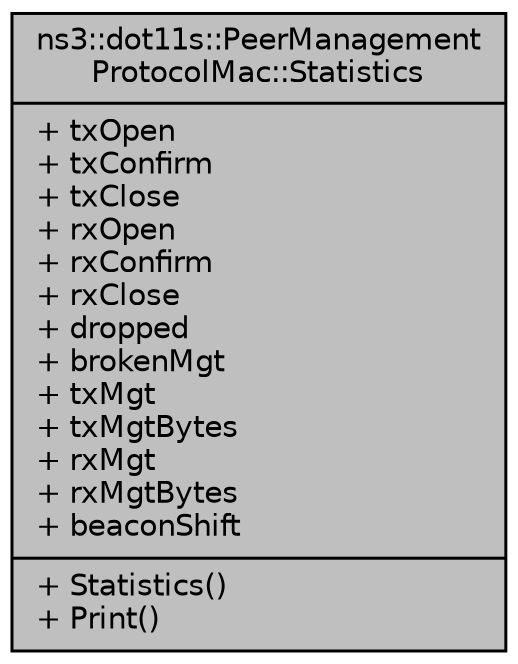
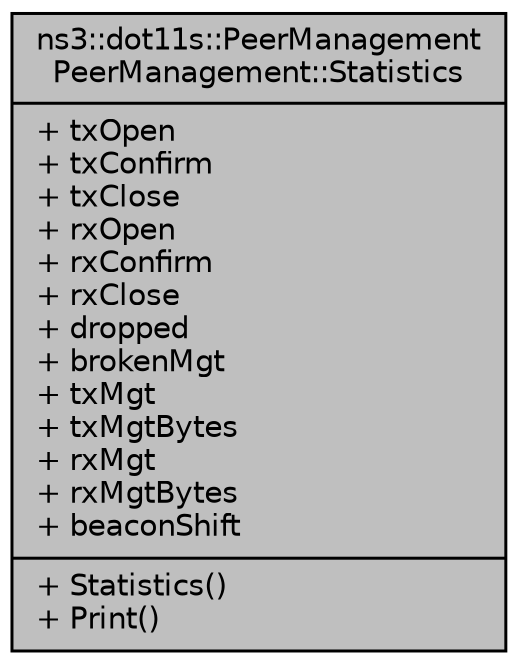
node "ns3::dot11s::PeerManagement": text "ProtocolMac::Statistics" -> "PeerManagement::Statistics"
